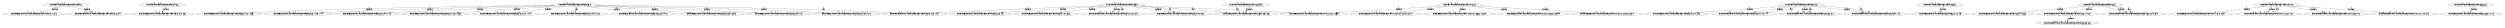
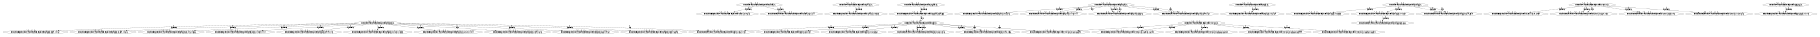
edge "rootNode@lacuna_cache/exported_kucj5i.js:," -> "FunctionExpression@lacuna_cache/exported_wp6phh.js:59,583": reversed
node "FunctionExpression@lacuna_cache/pjn_92ngl6.js:115,489": label "FunctionExpression@lacuna_cache/pjn_92ngl6.js:115,489" -> "FunctionExpression@lacuna_cache/exported_92ngl6.js:115,489"
